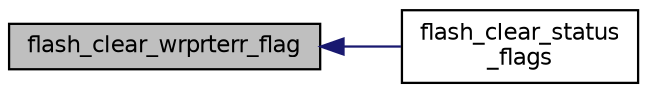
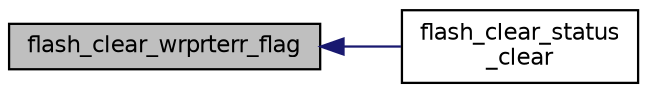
node "flash_clear_status _flags": label "flash_clear_status _flags" -> "flash_clear_status _clear"
